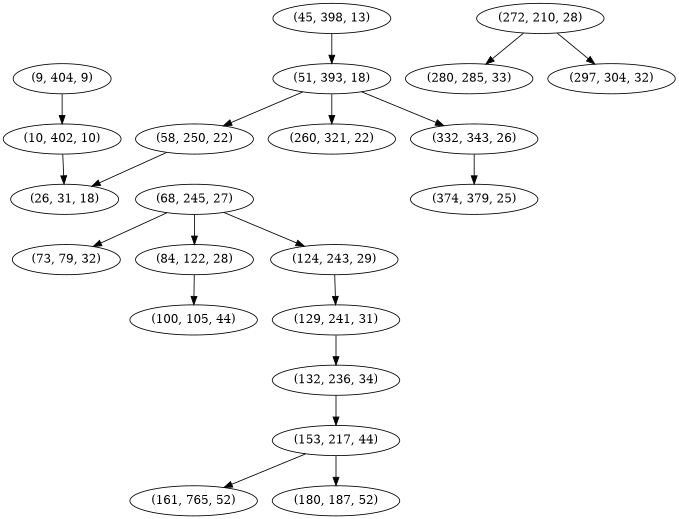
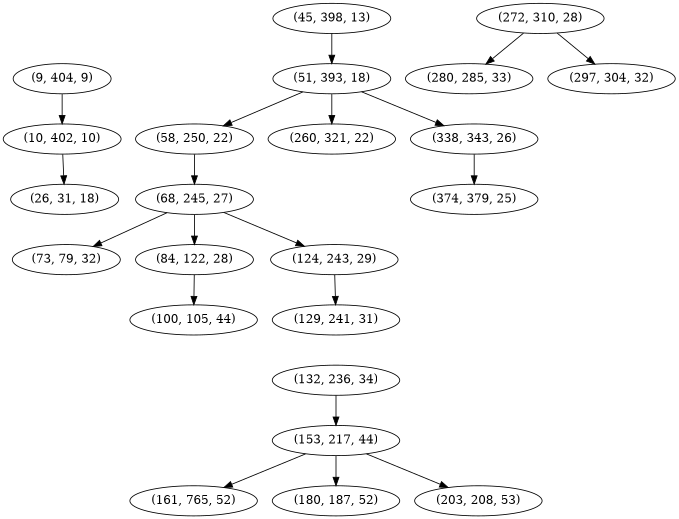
node "(272, 210, 28)": label "(272, 210, 28)" -> "(272, 310, 28)"
node "(332, 343, 26)": label "(332, 343, 26)" -> "(338, 343, 26)"
edge "(58, 250, 22)" -> "(26, 31, 18)": now "(58, 250, 22)" -> "(68, 245, 27)"
edge "(129, 241, 31)" -> "(132, 236, 34)": removed
node "(203, 208, 53)": added
